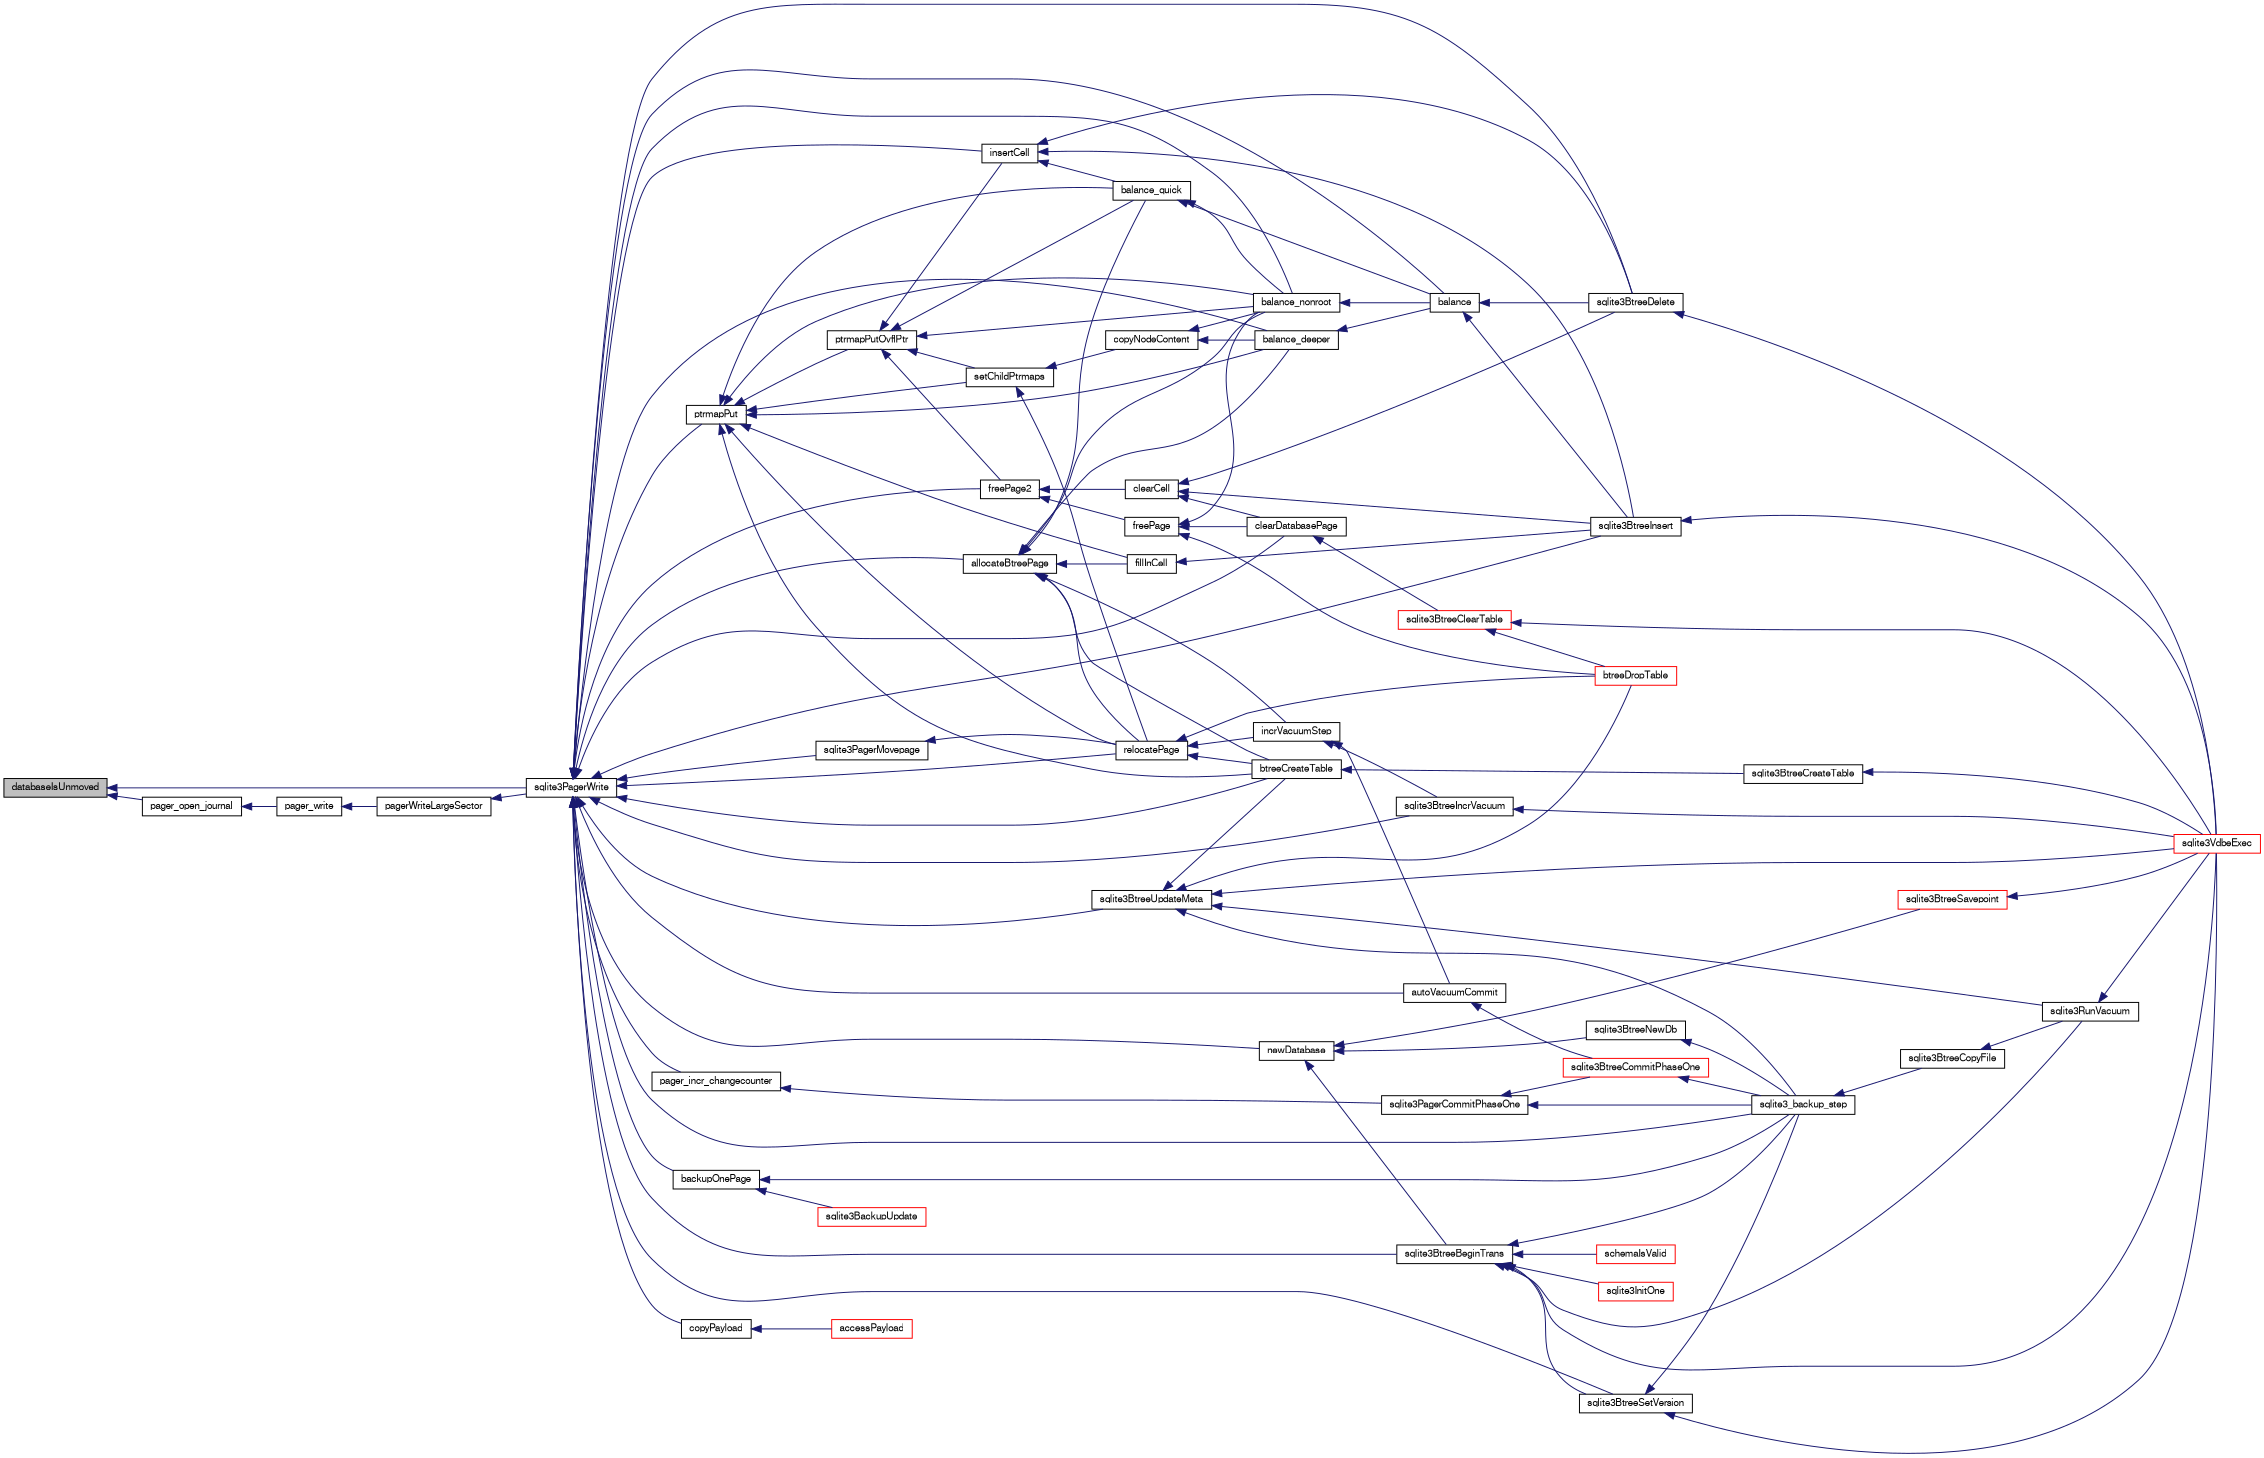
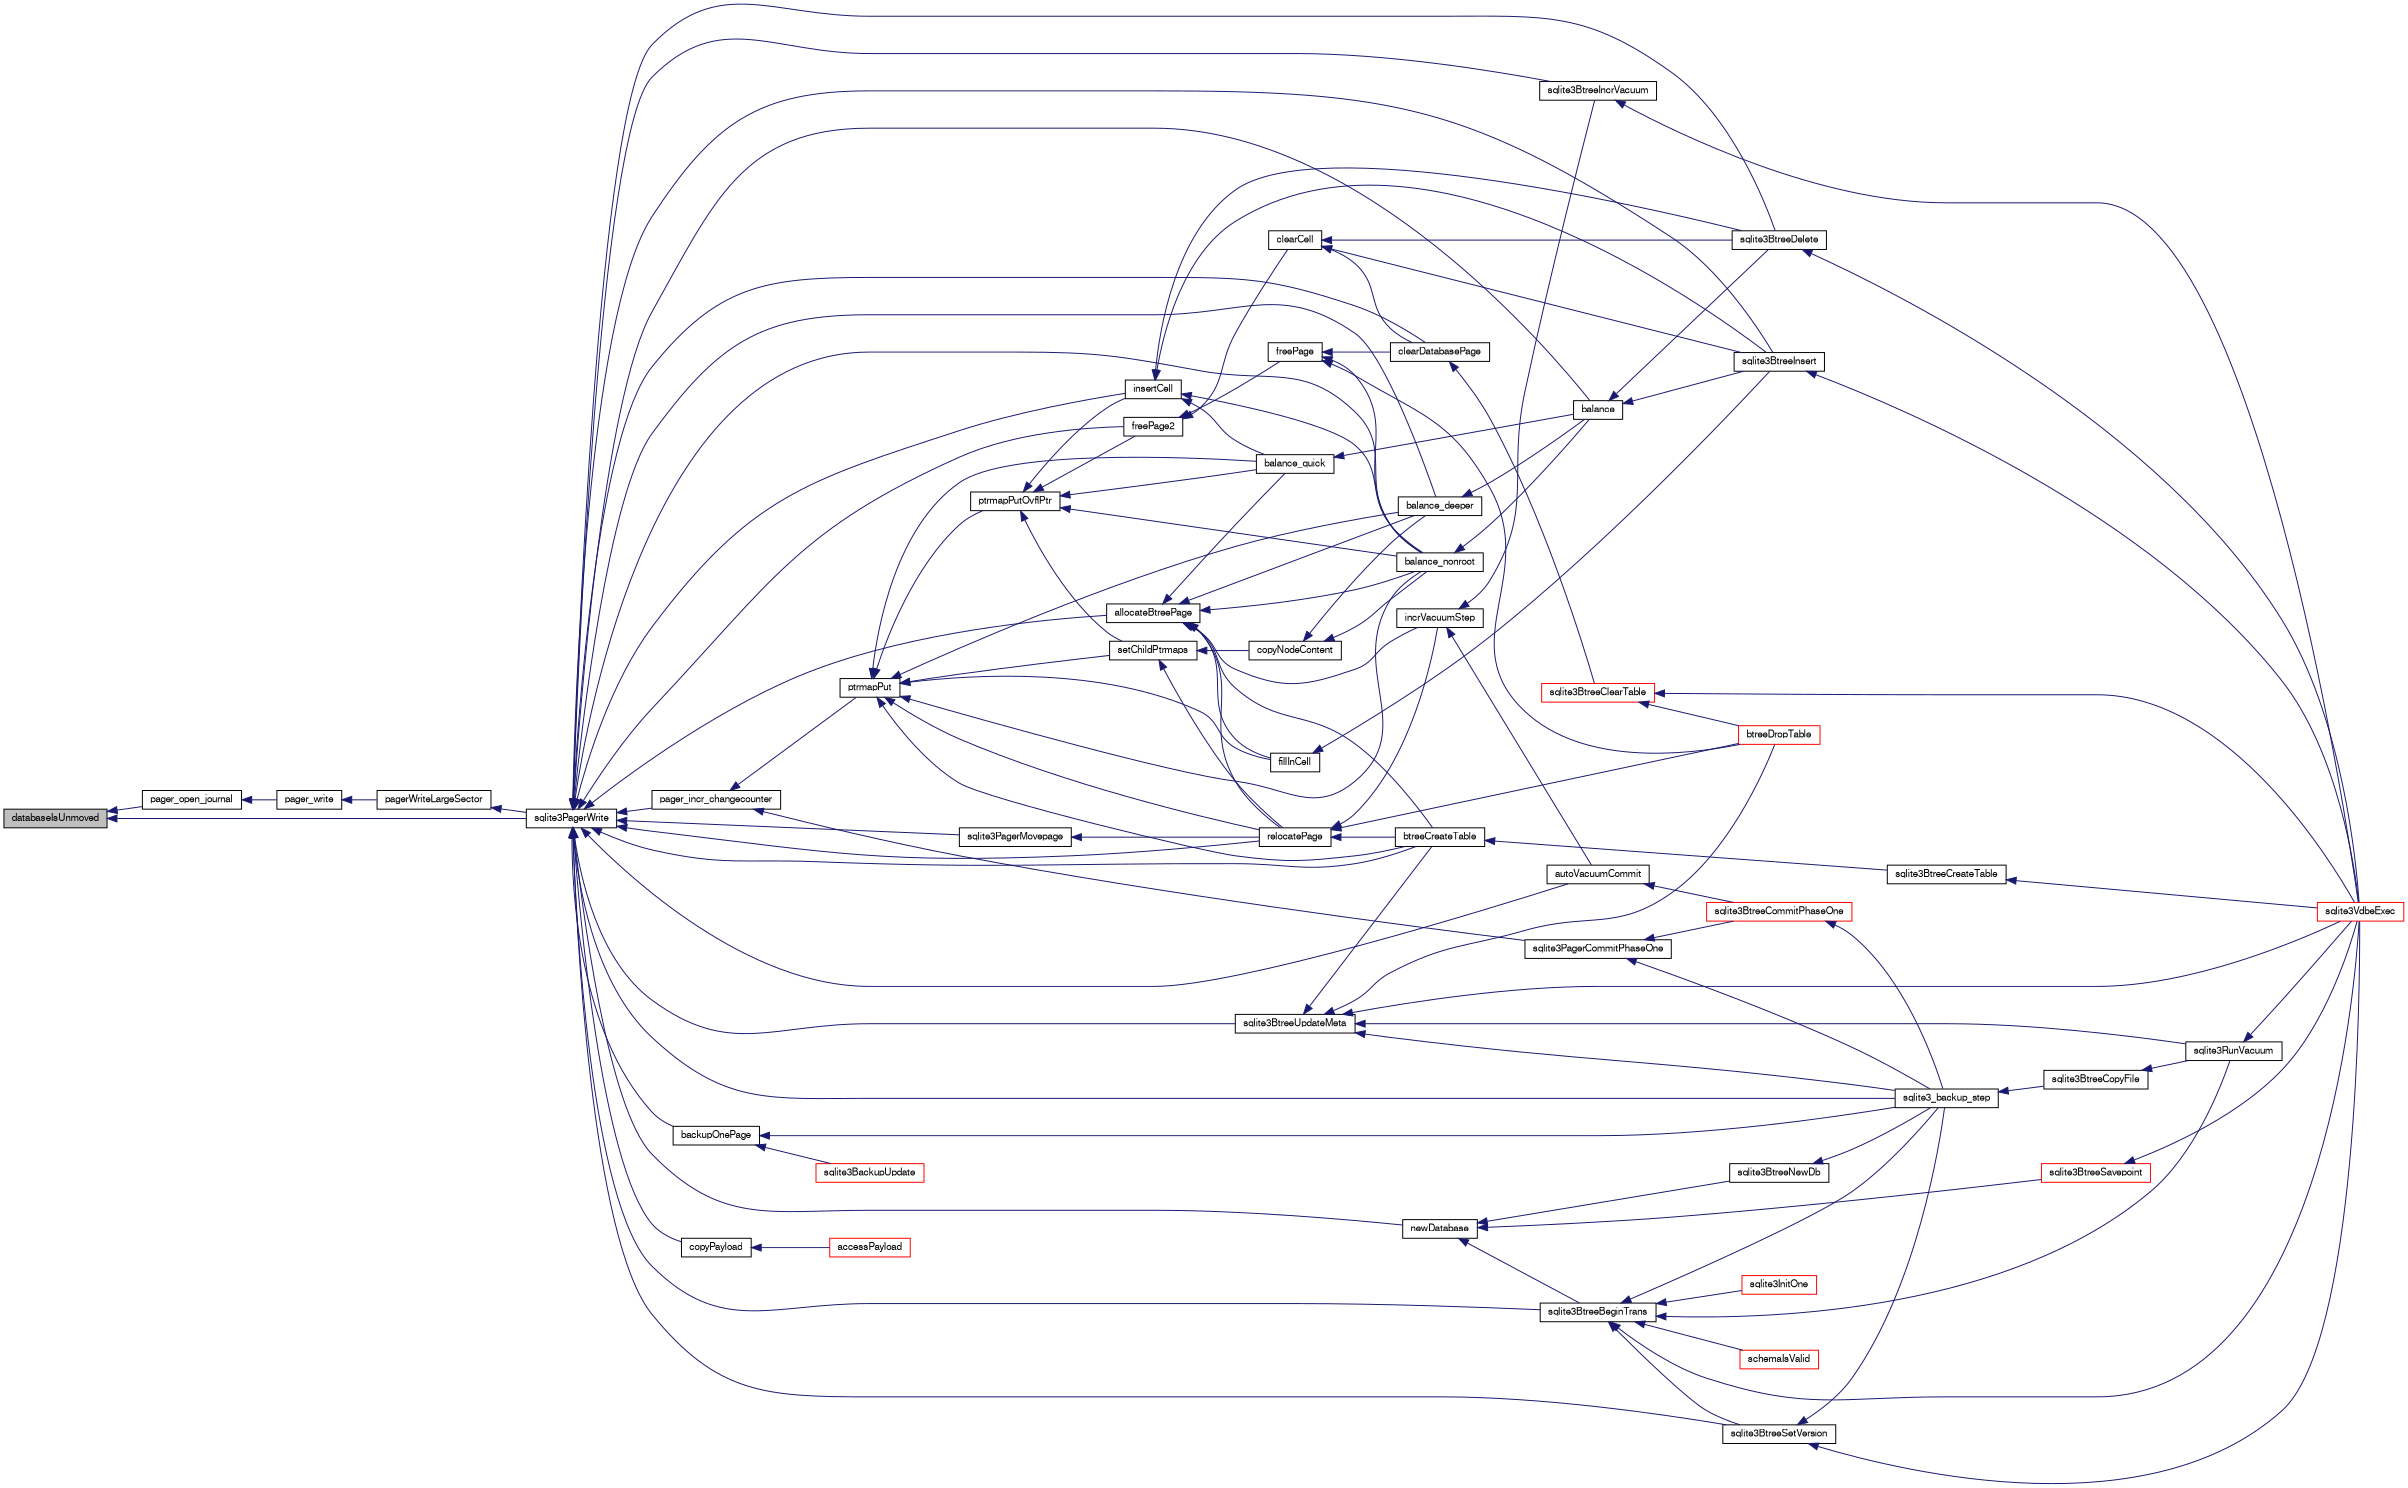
edge "balance_nonroot" -> "balance_quick": now "balance_nonroot" -> "insertCell"
edge "ptrmapPut" -> "sqlite3PagerWrite": now "ptrmapPut" -> "pager_incr_changecounter"
